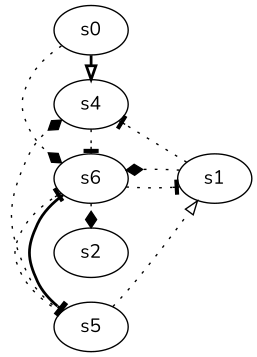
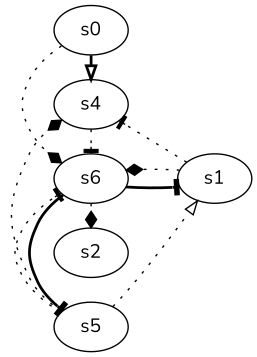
edge "s6" -> "s1": style dotted -> bold
